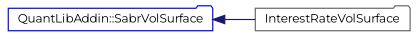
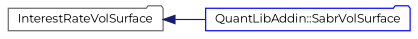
edge "InterestRateVolSurface" -> "QuantLibAddin::SabrVolSurface": reversed
